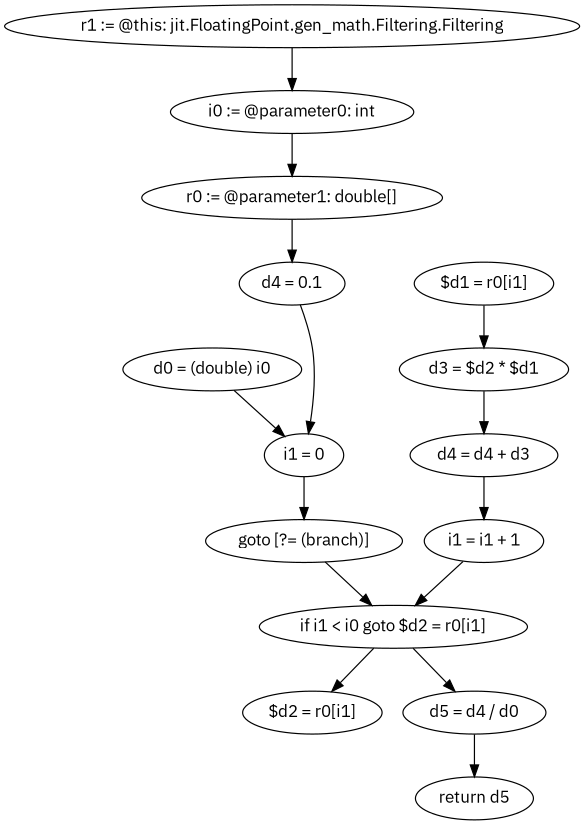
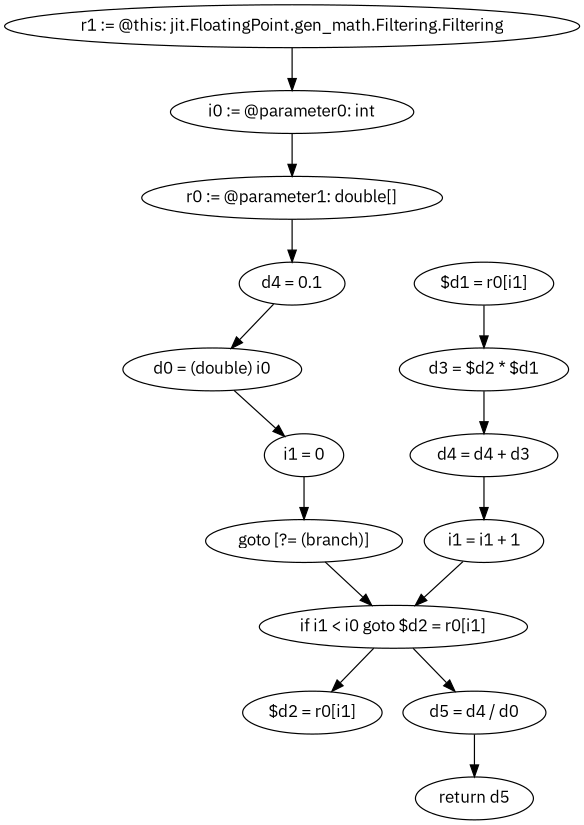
edge "d4 = 0.1" -> "i1 = 0": now "d4 = 0.1" -> "d0 = (double) i0"
